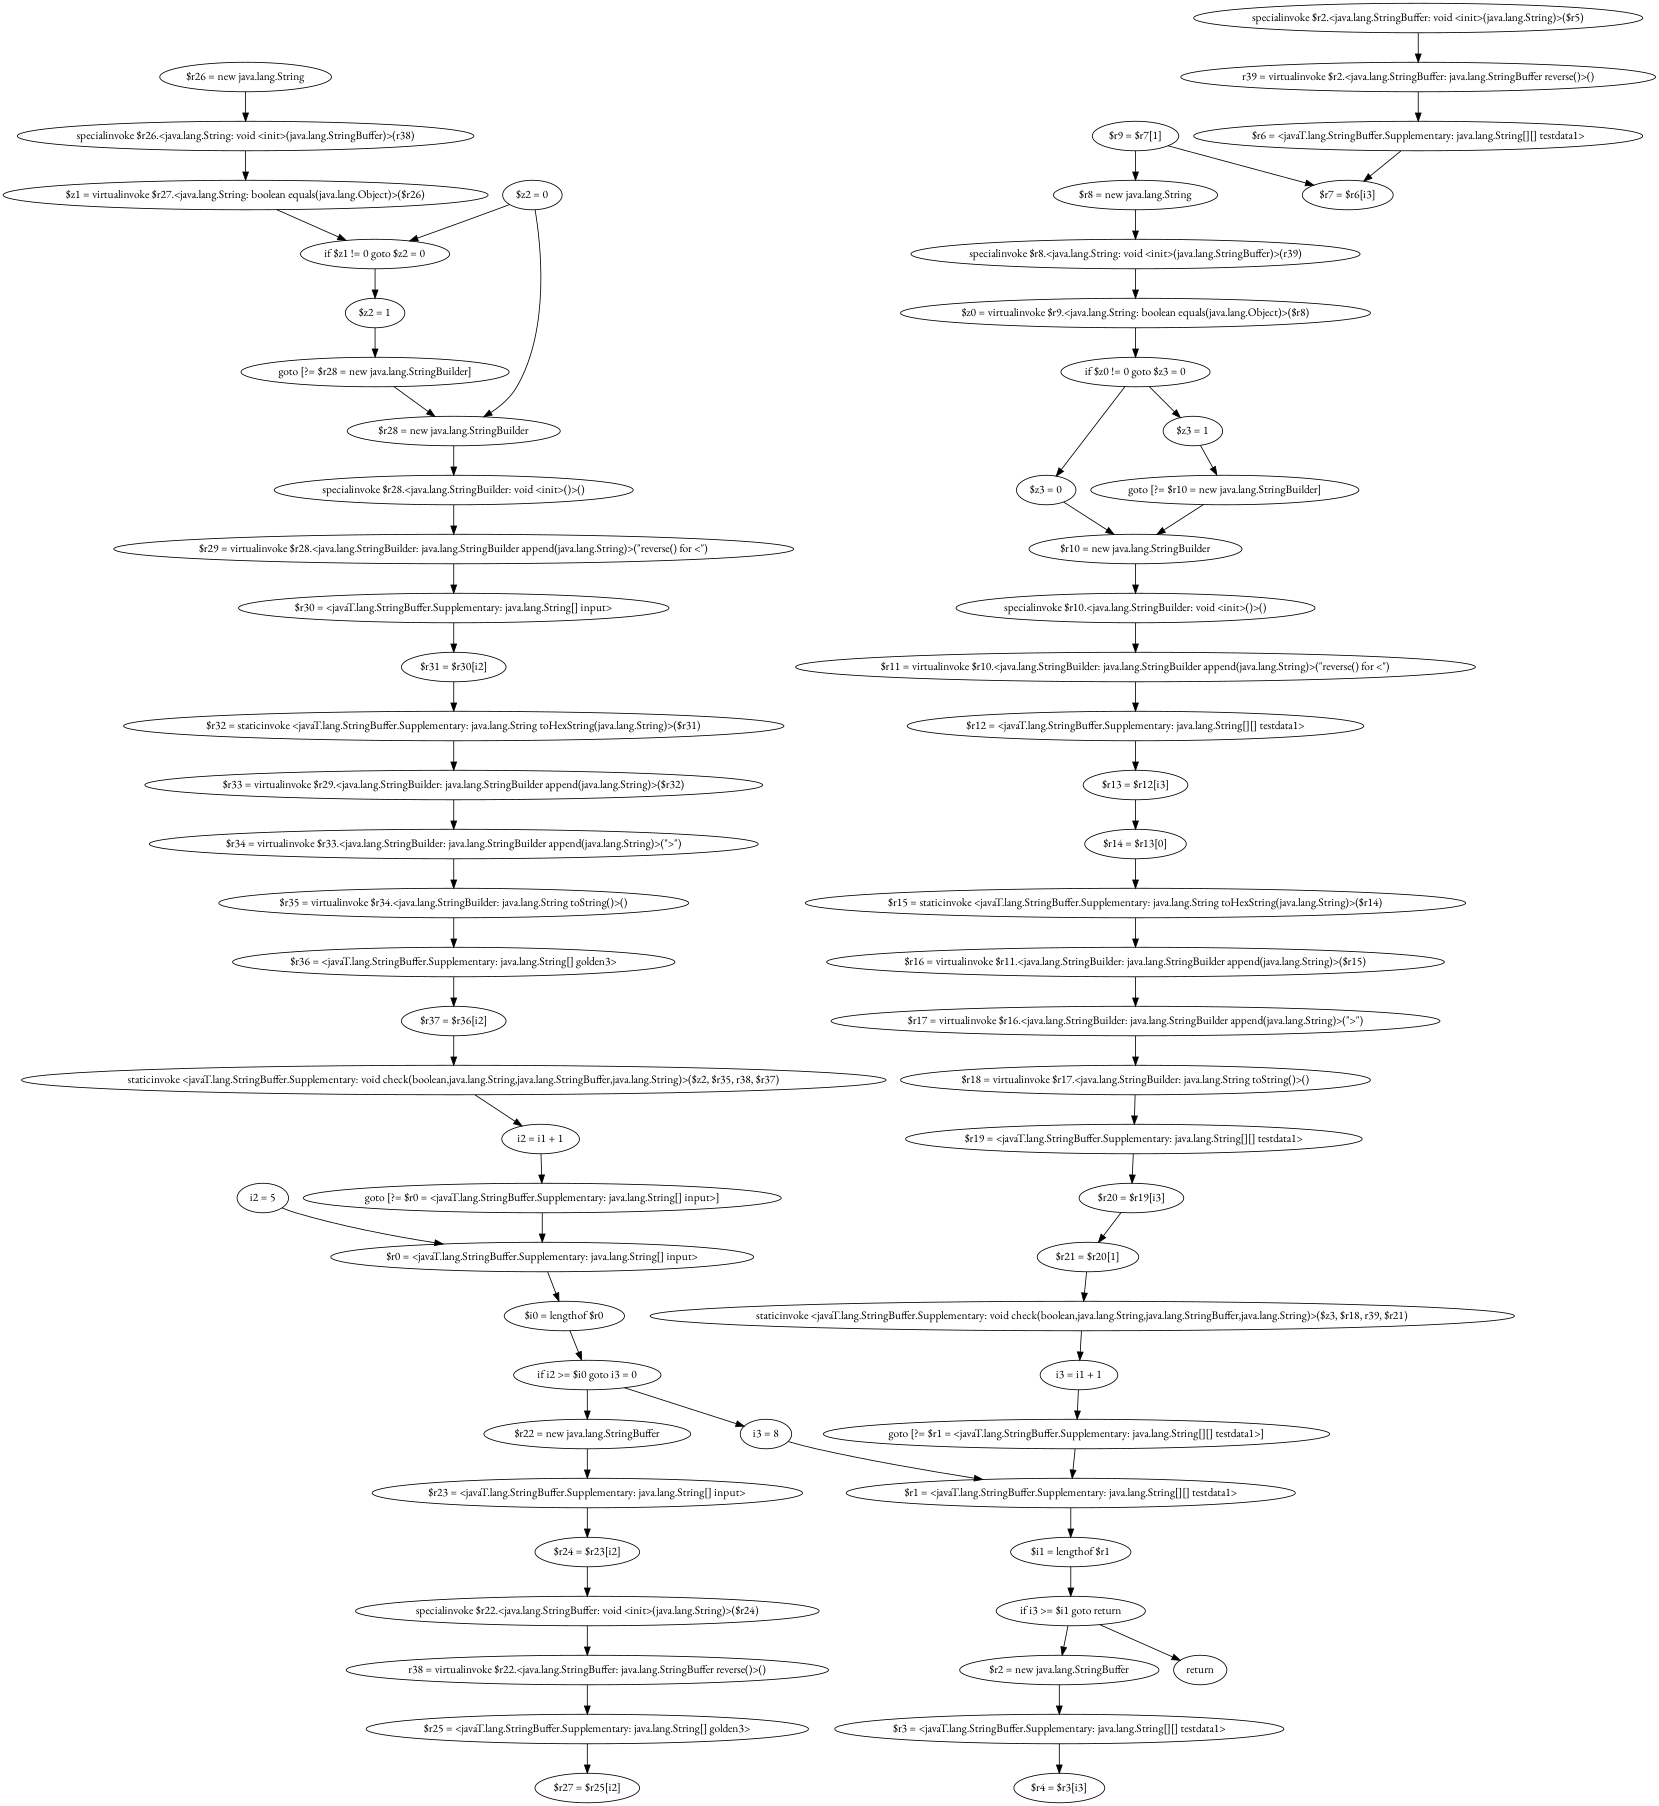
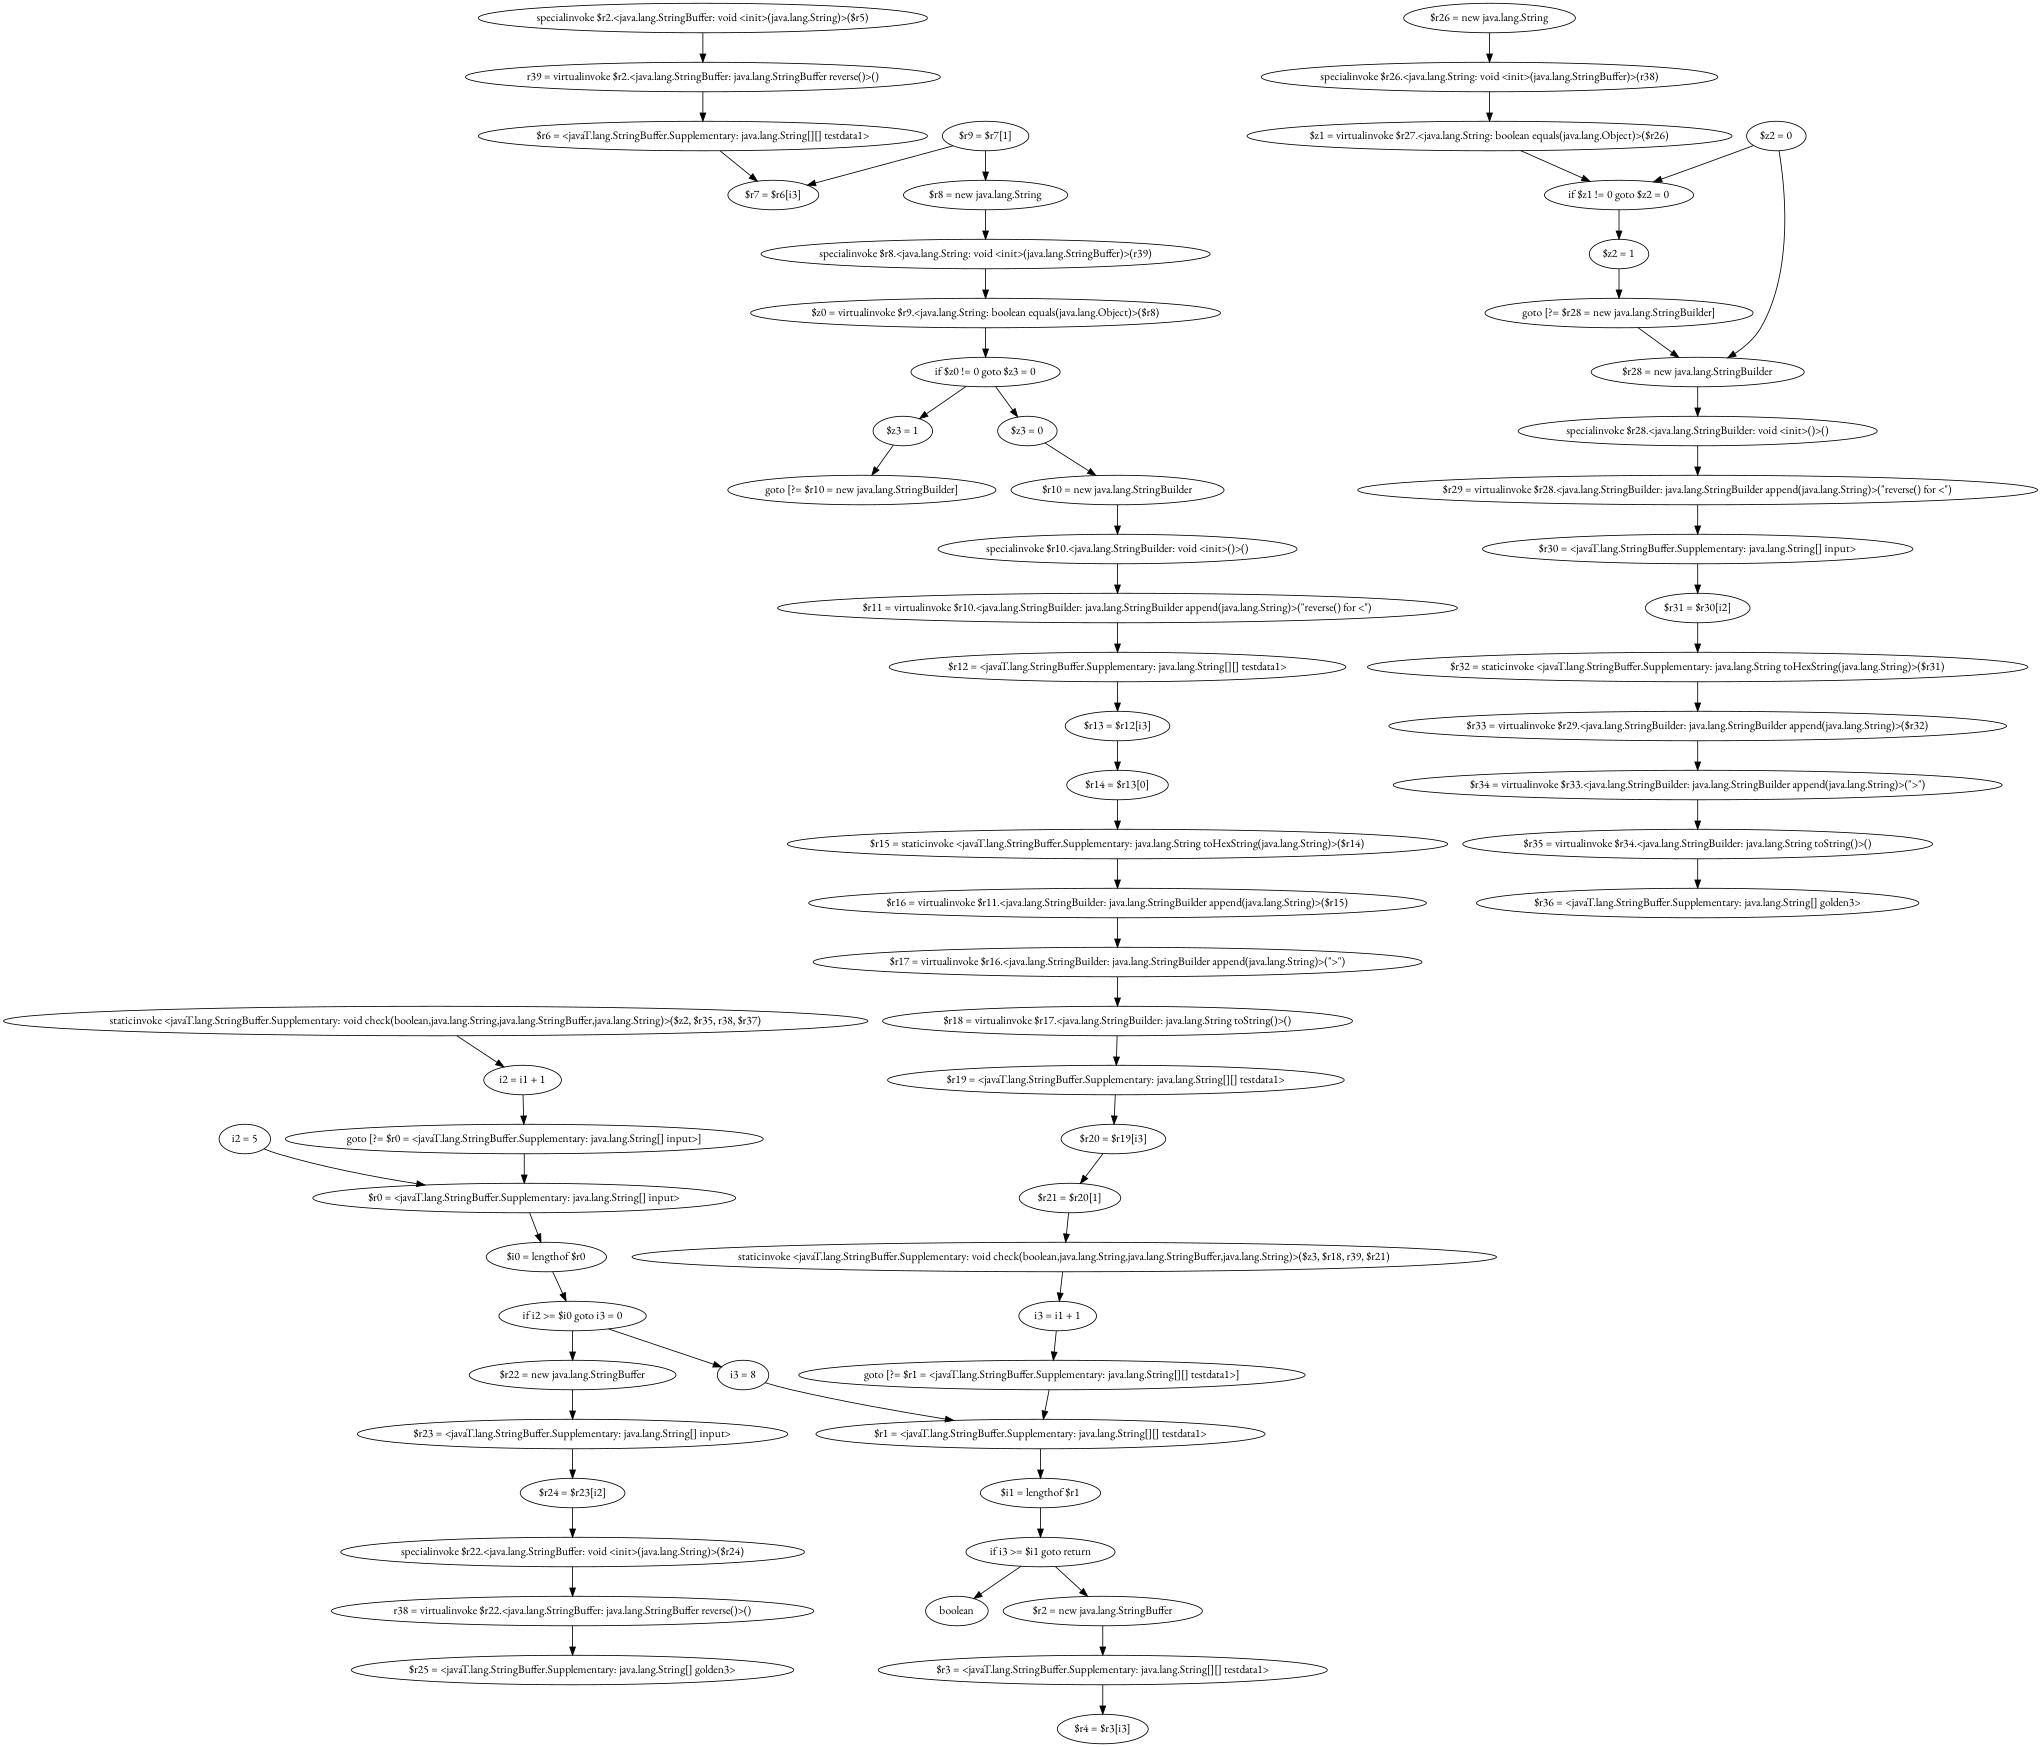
edge "goto [?= $r10 = new java.lang.StringBuilder]" -> "$r10 = new java.lang.StringBuilder": removed
node "$r37 = $r36[i2]": removed
node "return": label "return" -> "boolean"
node "$r27 = $r25[i2]": removed
